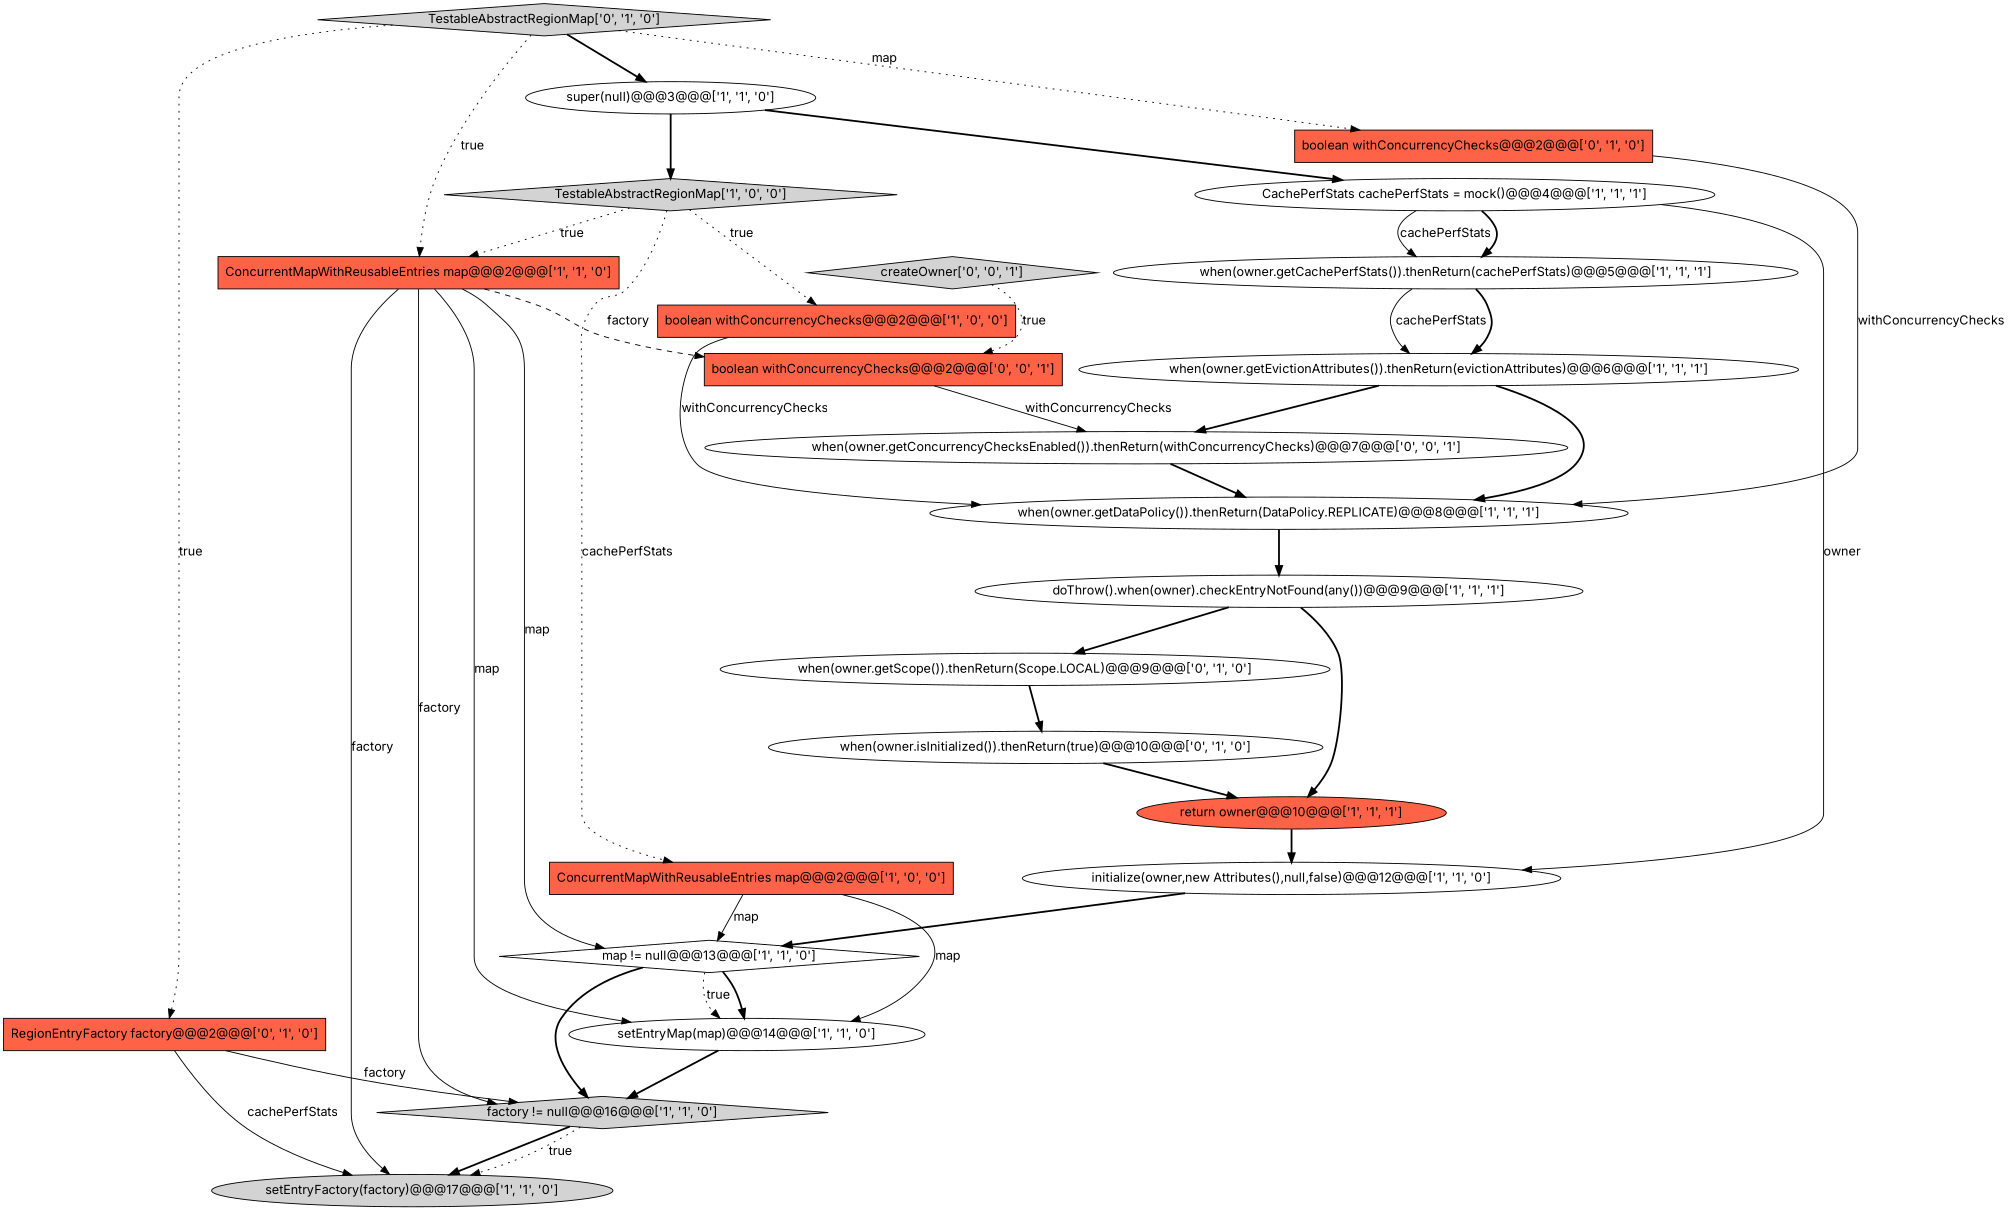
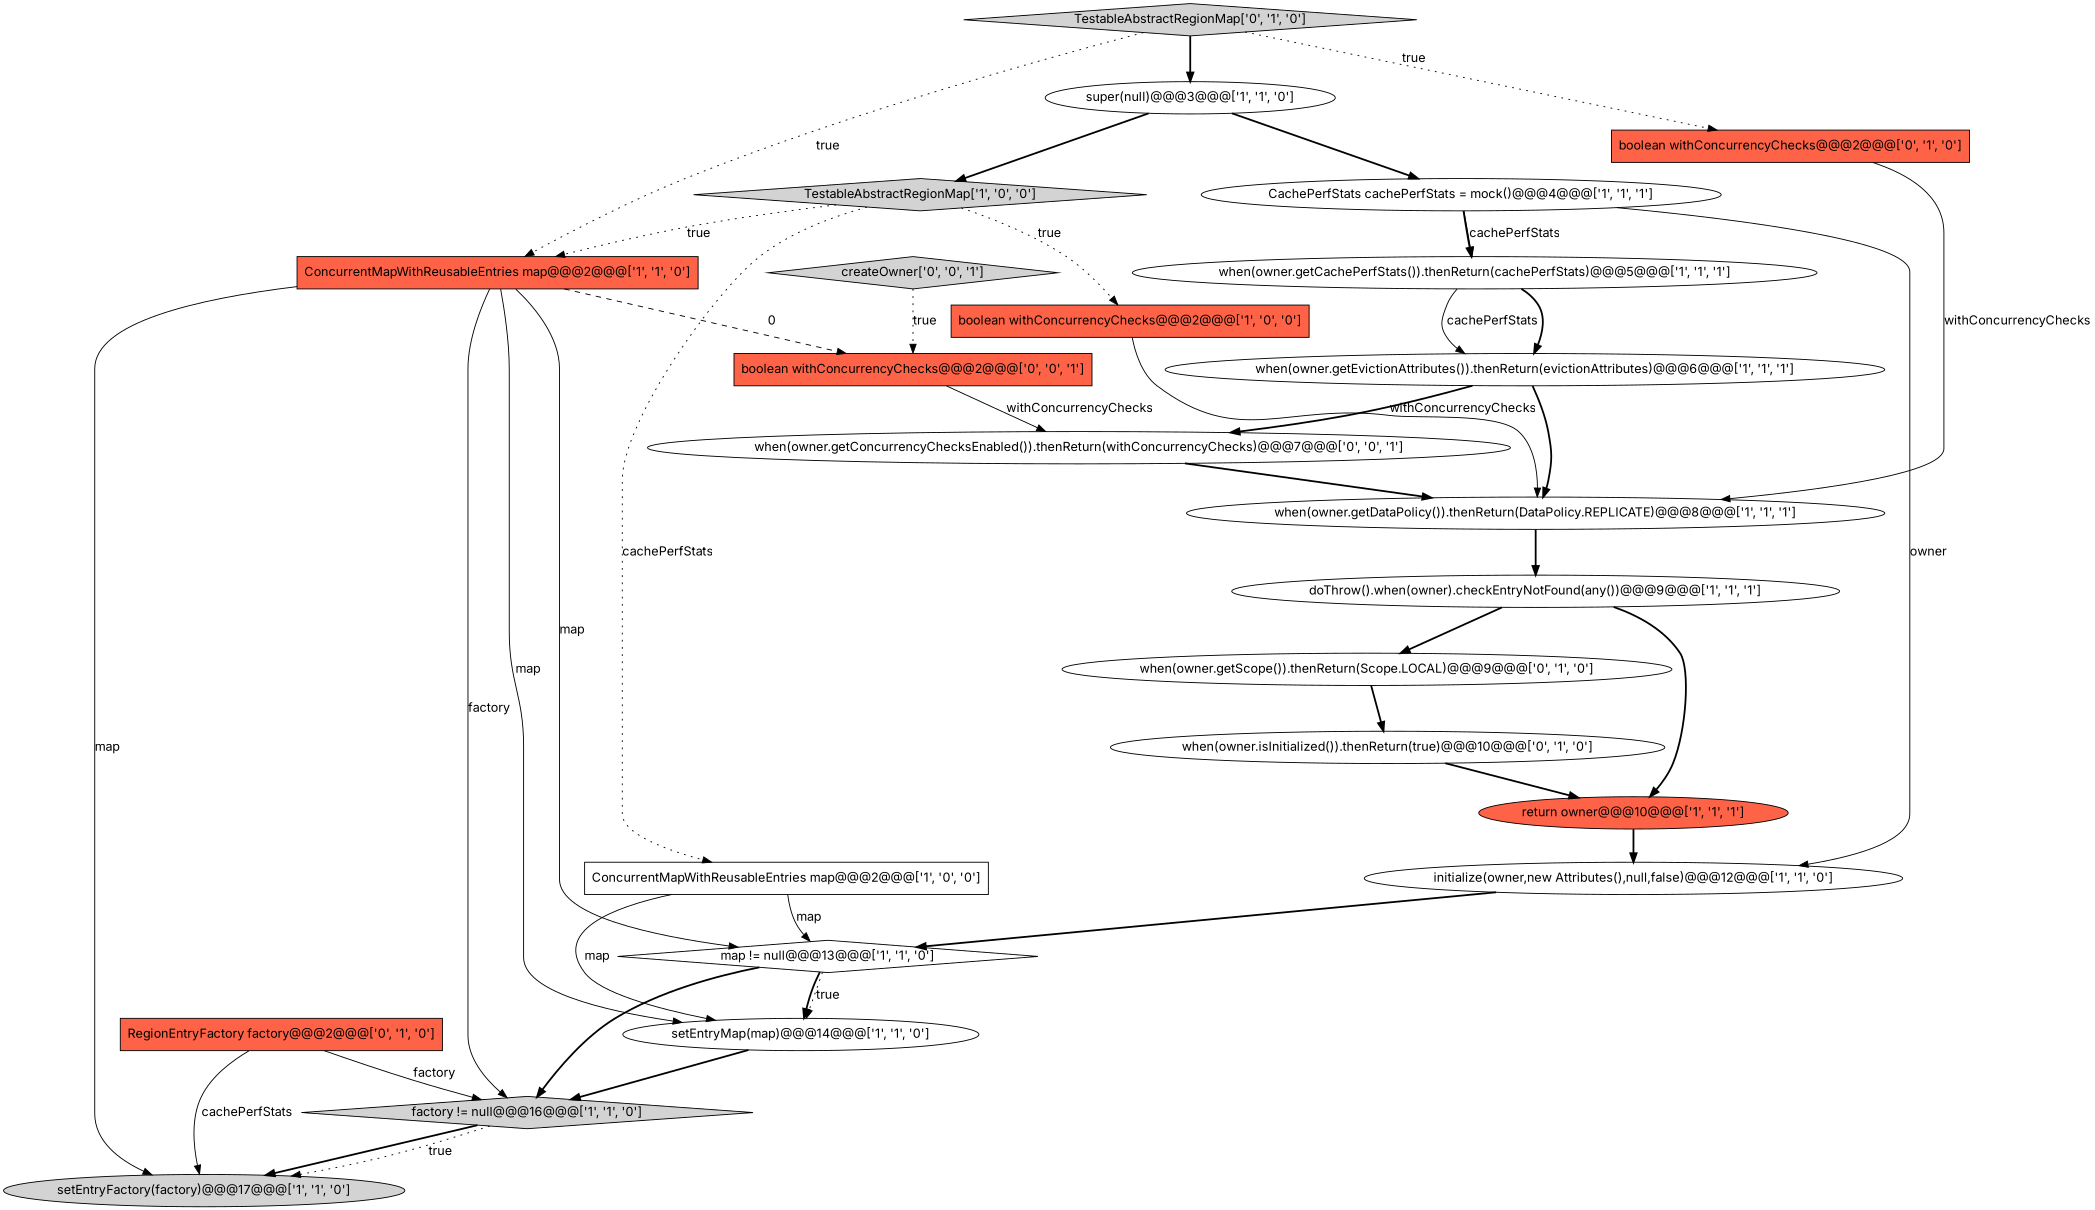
edge "TestableAbstractRegionMap['0', '1', '0']" -> "boolean withConcurrencyChecks@@@2@@@['0', '1', '0']": label "map" -> "true"
edge "ConcurrentMapWithReusableEntries map@@@2@@@['1', '1', '0']" -> "boolean withConcurrencyChecks@@@2@@@['0', '0', '1']": label "factory" -> "0"
edge "TestableAbstractRegionMap['0', '1', '0']" -> "RegionEntryFactory factory@@@2@@@['0', '1', '0']": removed, label "true"
edge "ConcurrentMapWithReusableEntries map@@@2@@@['1', '1', '0']" -> "setEntryFactory(factory)@@@17@@@['1', '1', '0']": label "factory" -> "map"
node "ConcurrentMapWithReusableEntries map@@@2@@@['1', '0', '0']": fillcolor tomato -> white
